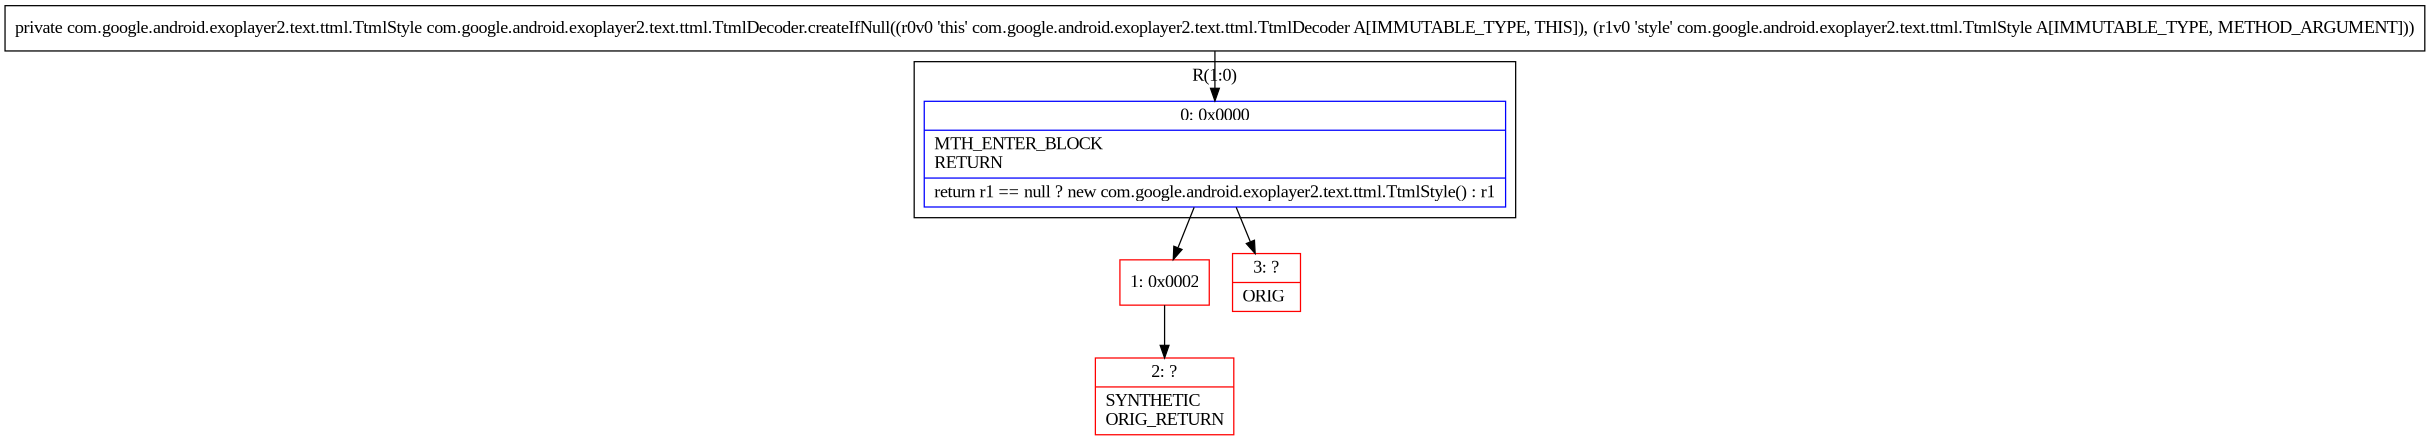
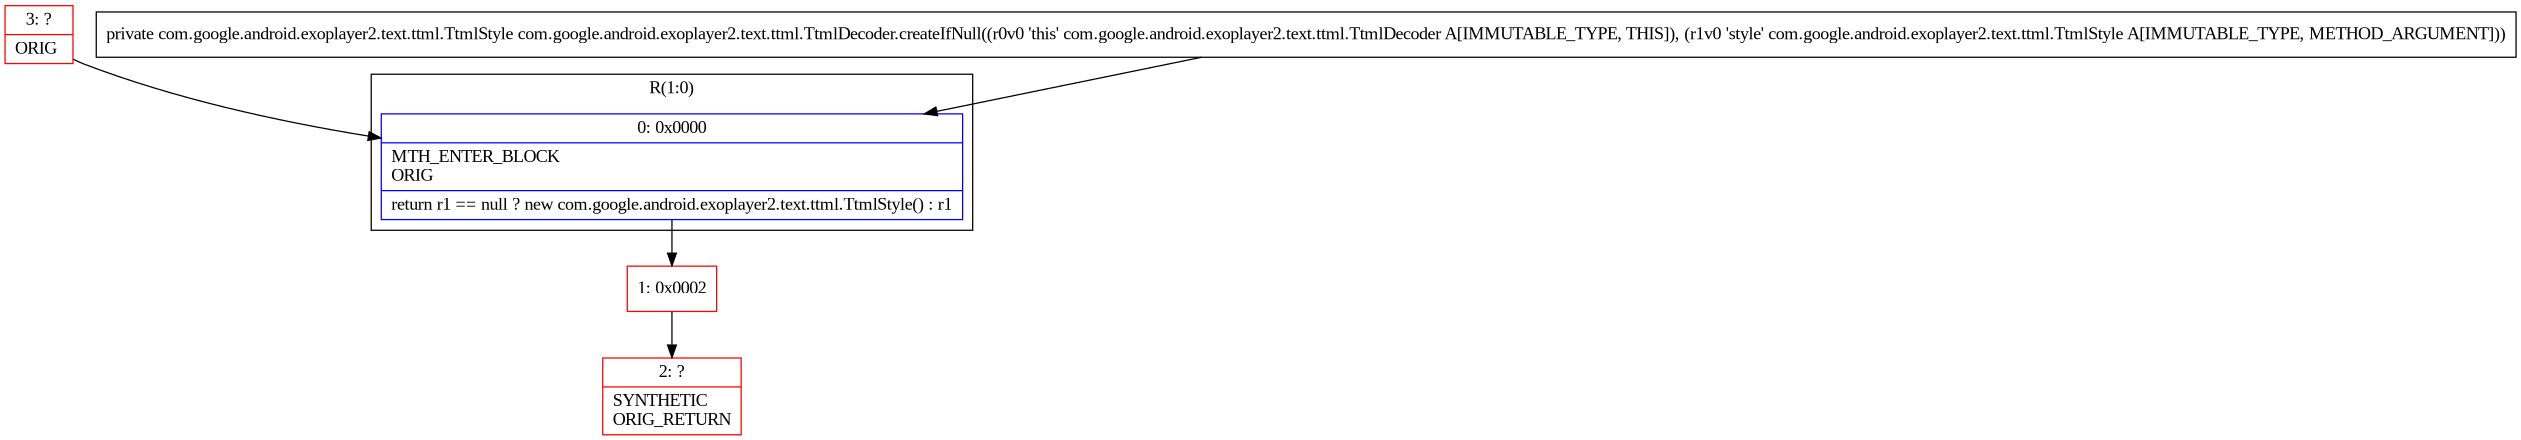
node "0: 0x0000": text "RETURN" -> "ORIG"
edge "0: 0x0000" -> "3: ?": reversed
